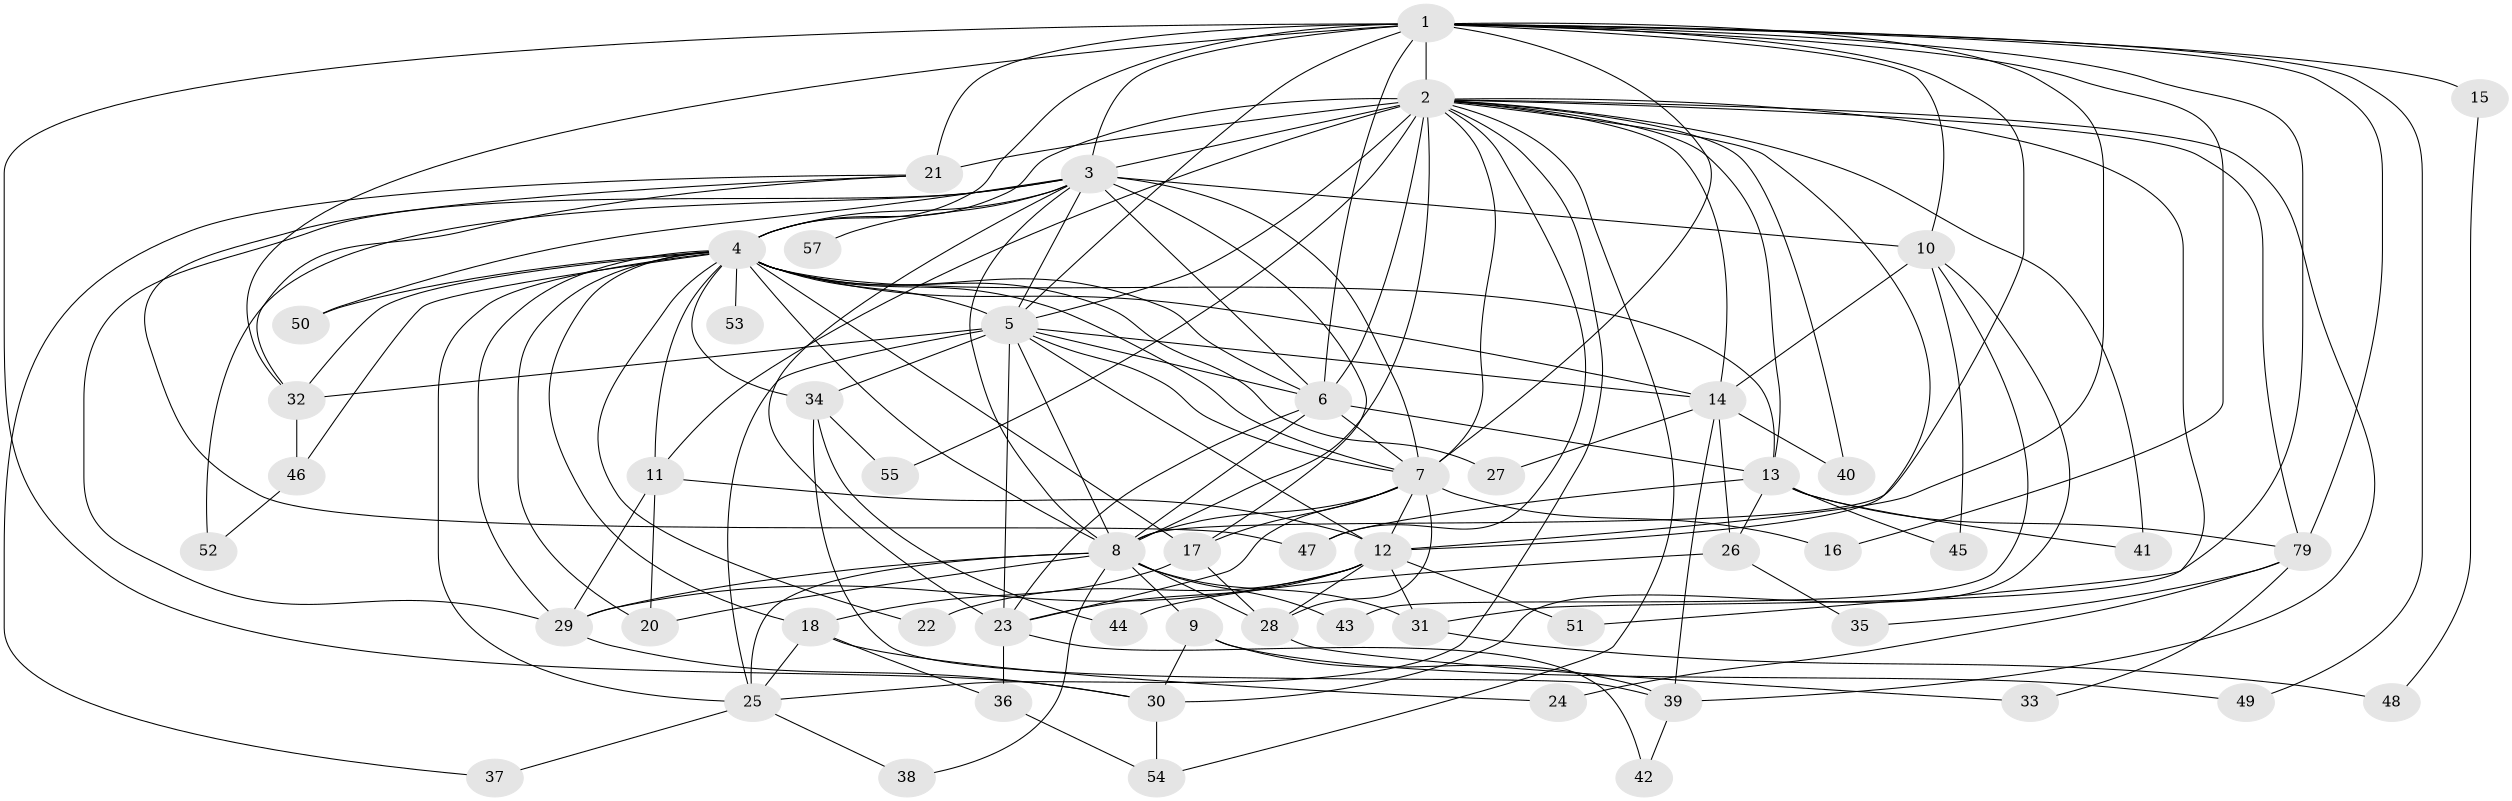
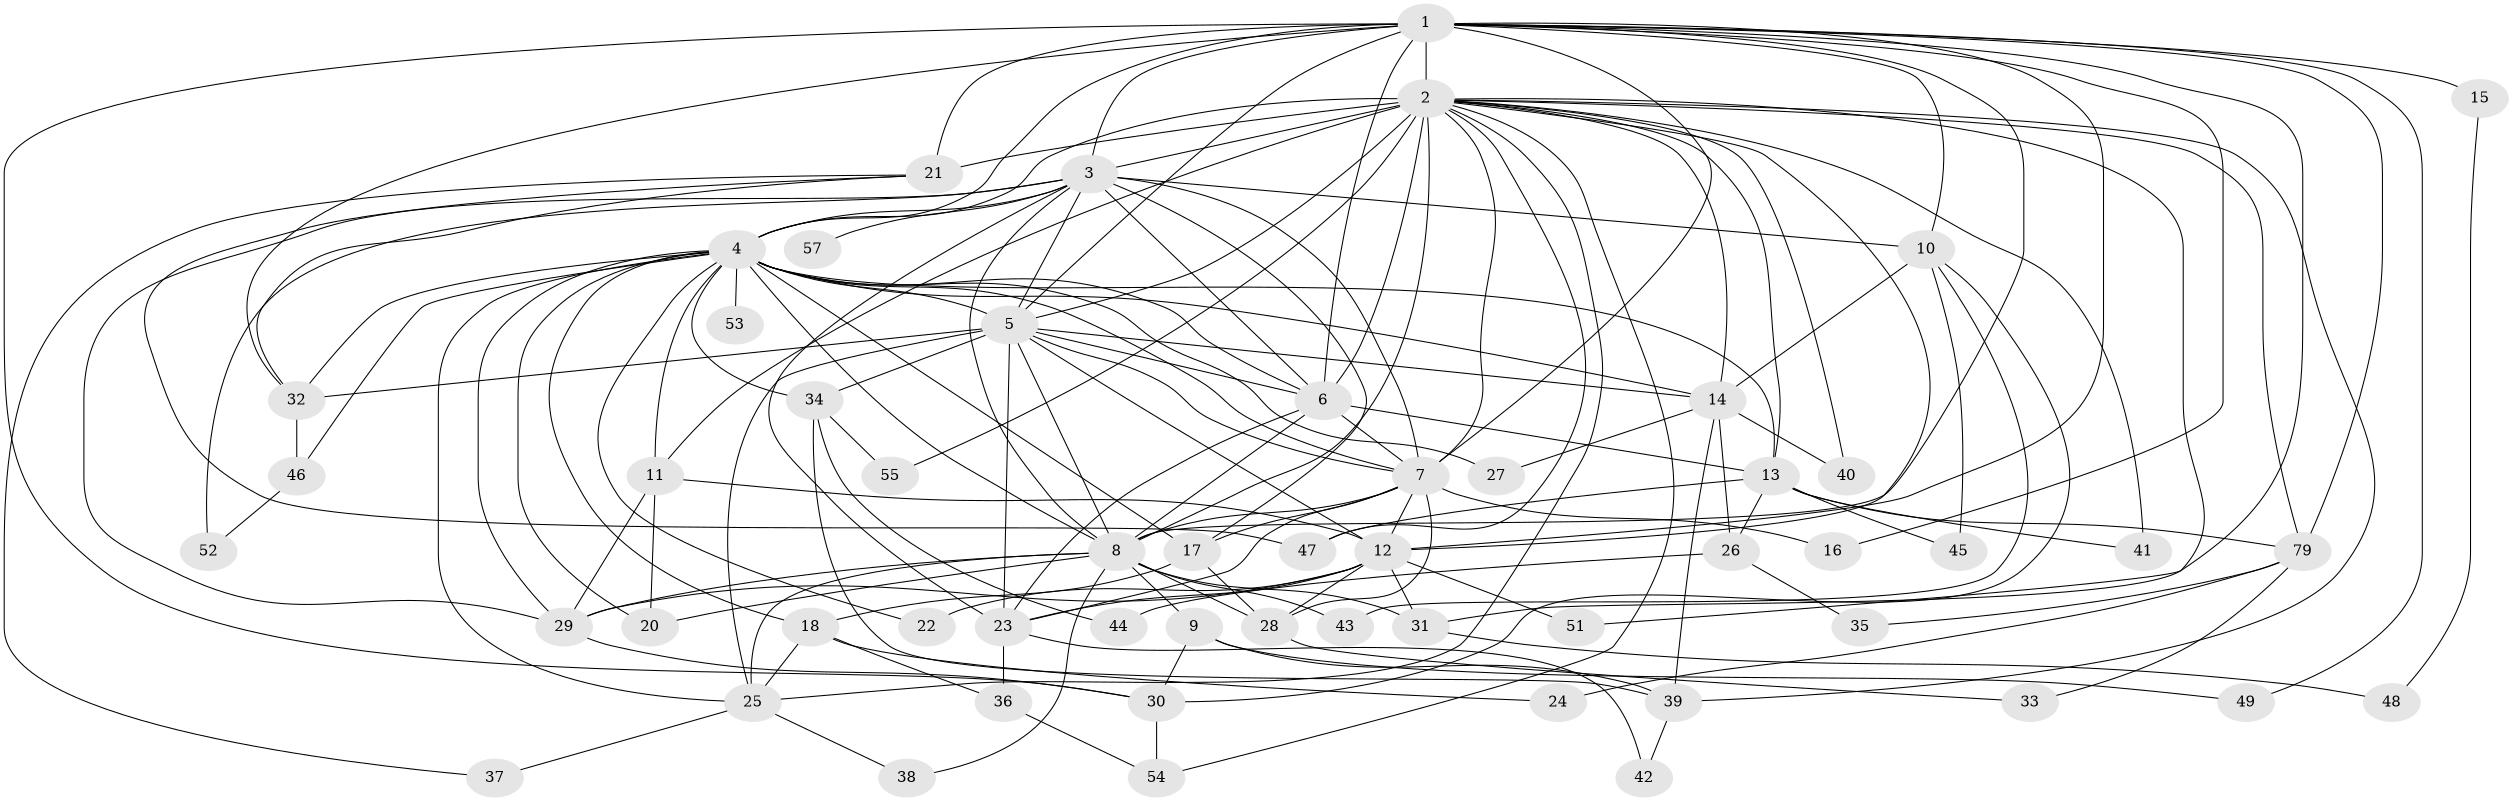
node "50": removed
